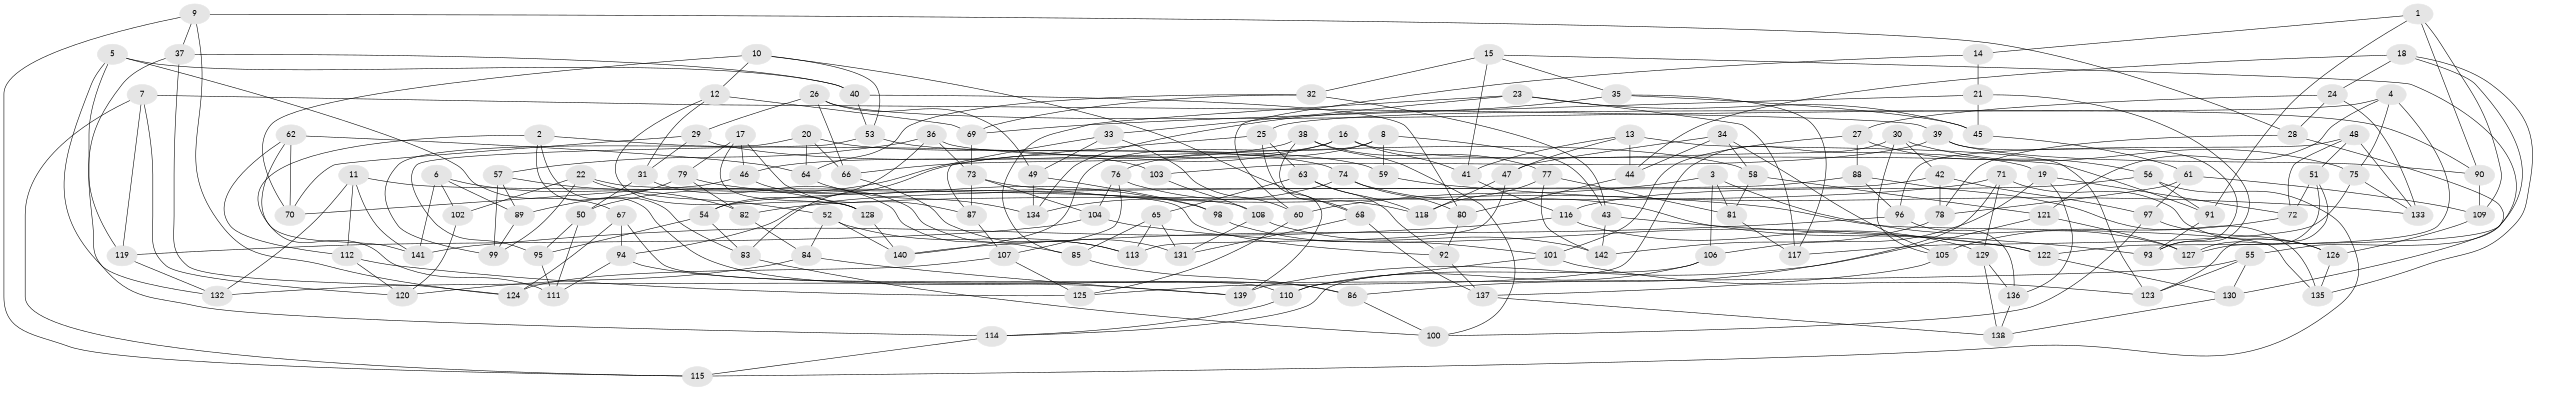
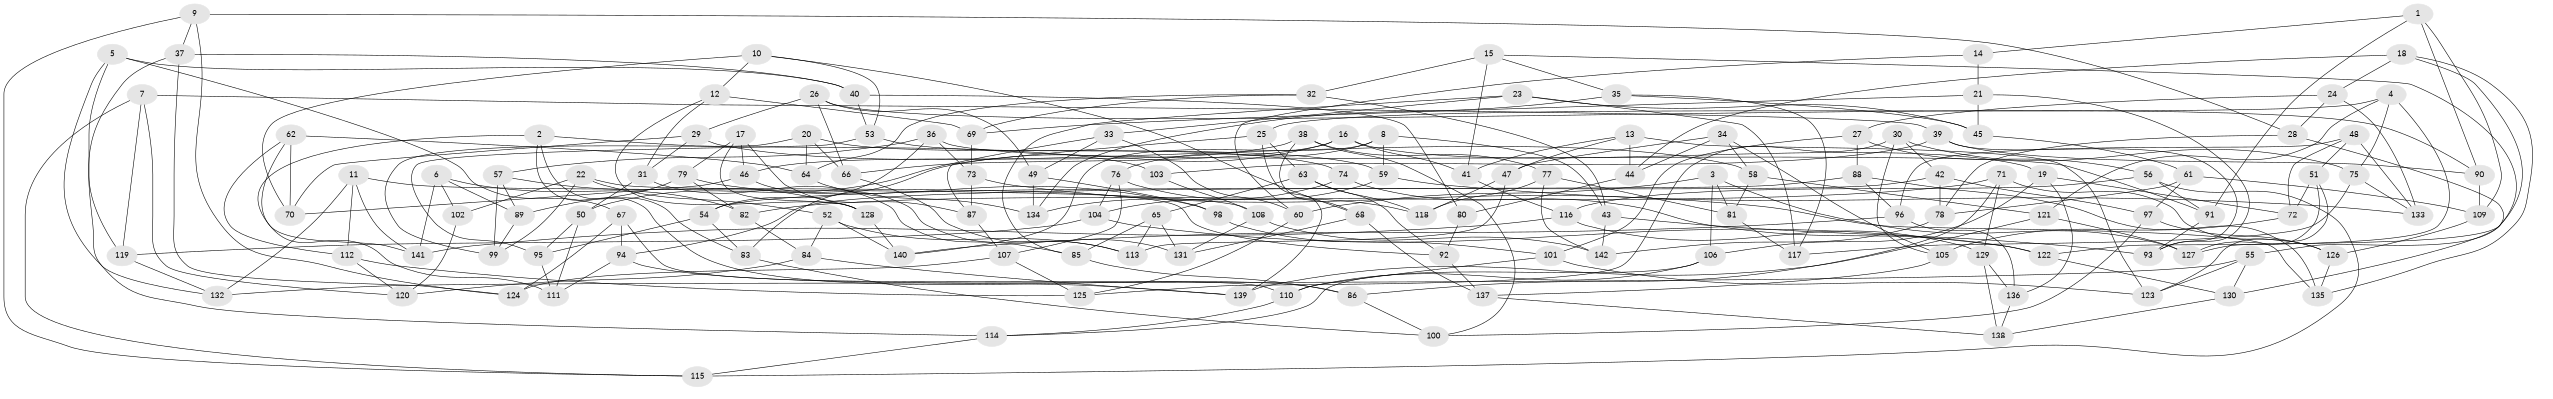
edge "74" -- "80": removed
edge "73" -- "104": now "59" -- "104"
